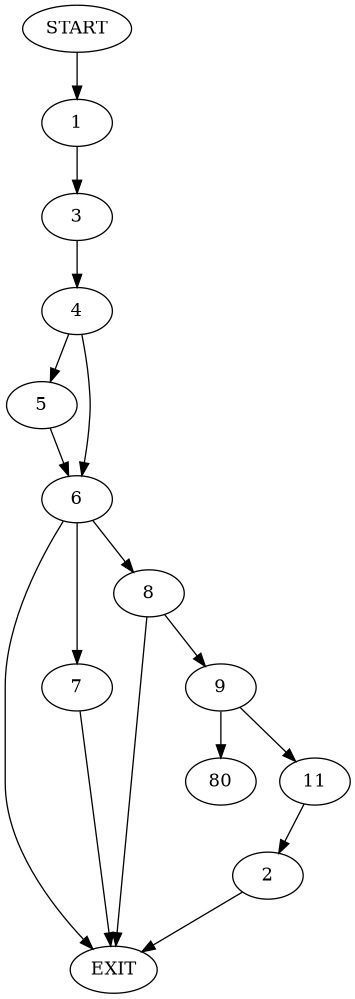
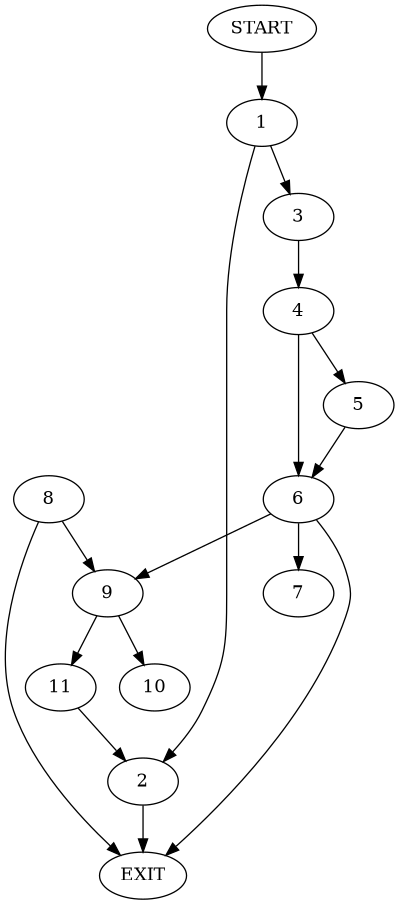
edge "1" -> "2": added
edge "6" -> "8": now "6" -> "9"
node "80": label "80" -> "10"
edge "7" -> "EXIT": removed
